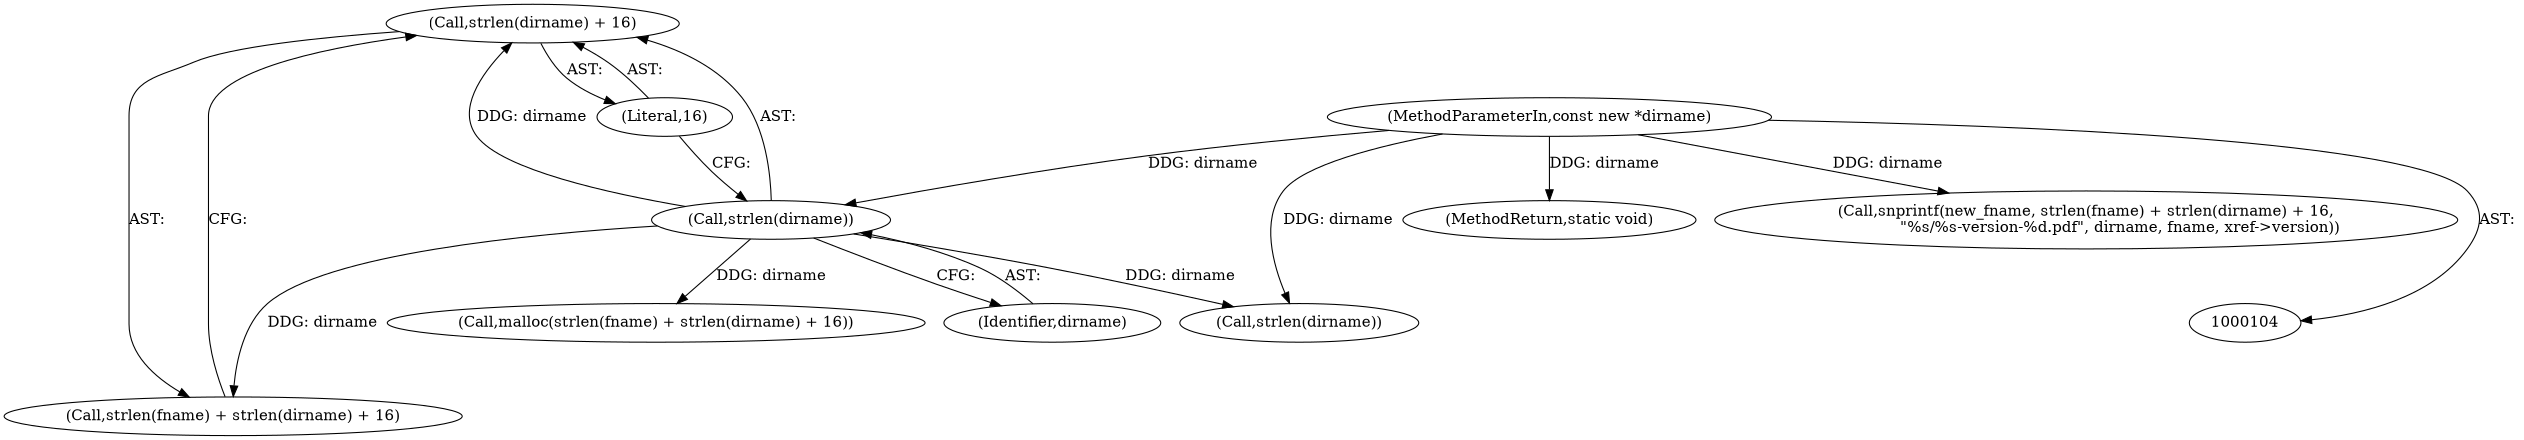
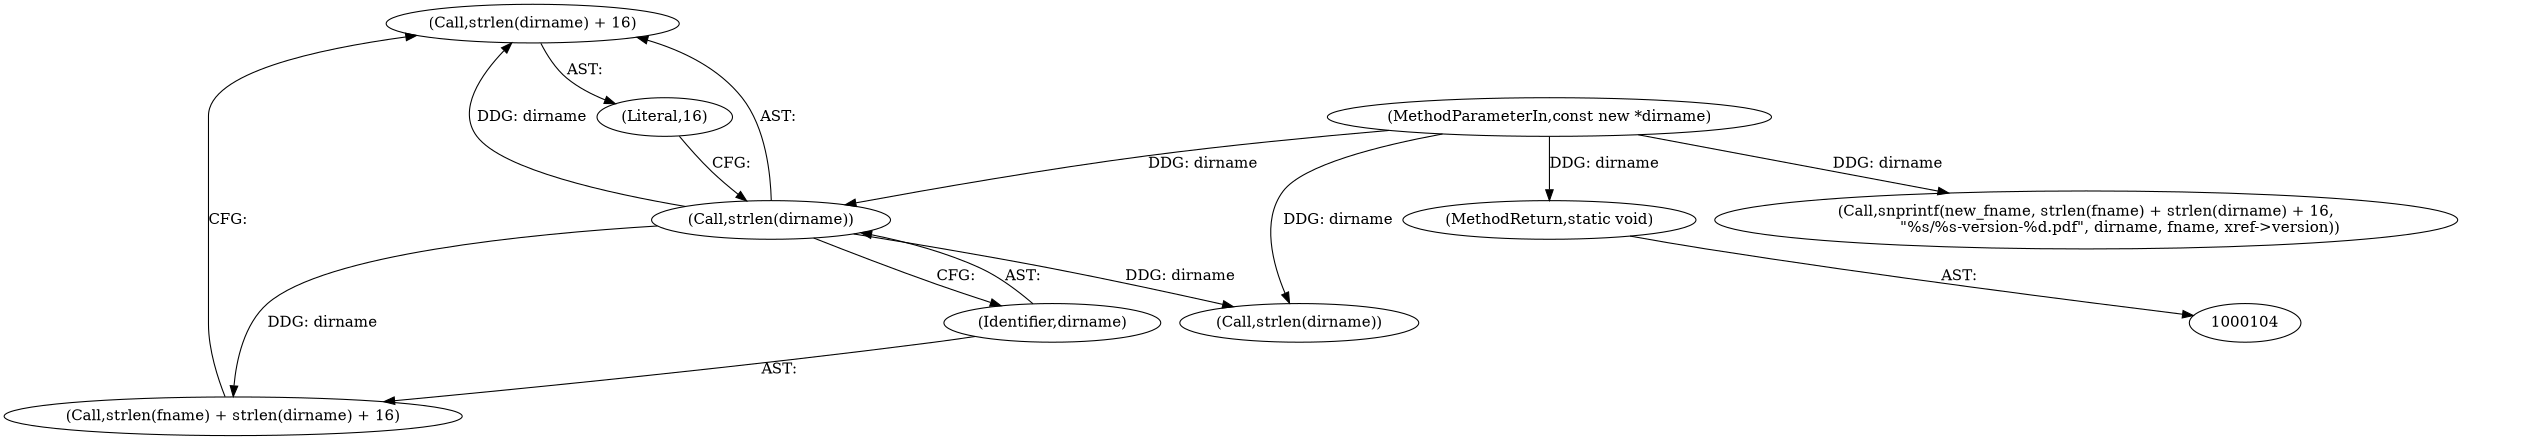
edge "(Literal,16)" -> "(Call,strlen(dirname) + 16)": removed, label "AST:"
edge "(Call,strlen(dirname) + 16)" -> "(Call,strlen(fname) + strlen(dirname) + 16)": now "(Identifier,dirname)" -> "(Call,strlen(fname) + strlen(dirname) + 16)"
edge "(MethodParameterIn,const new *dirname)" -> "1000104": now "(MethodReturn,static void)" -> "1000104"
node "(Call,malloc(strlen(fname) + strlen(dirname) + 16))": removed
